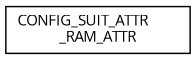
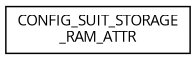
node "CONFIG_SUIT_ATTR _RAM_ATTR": label "CONFIG_SUIT_ATTR _RAM_ATTR" -> "CONFIG_SUIT_STORAGE _RAM_ATTR"
